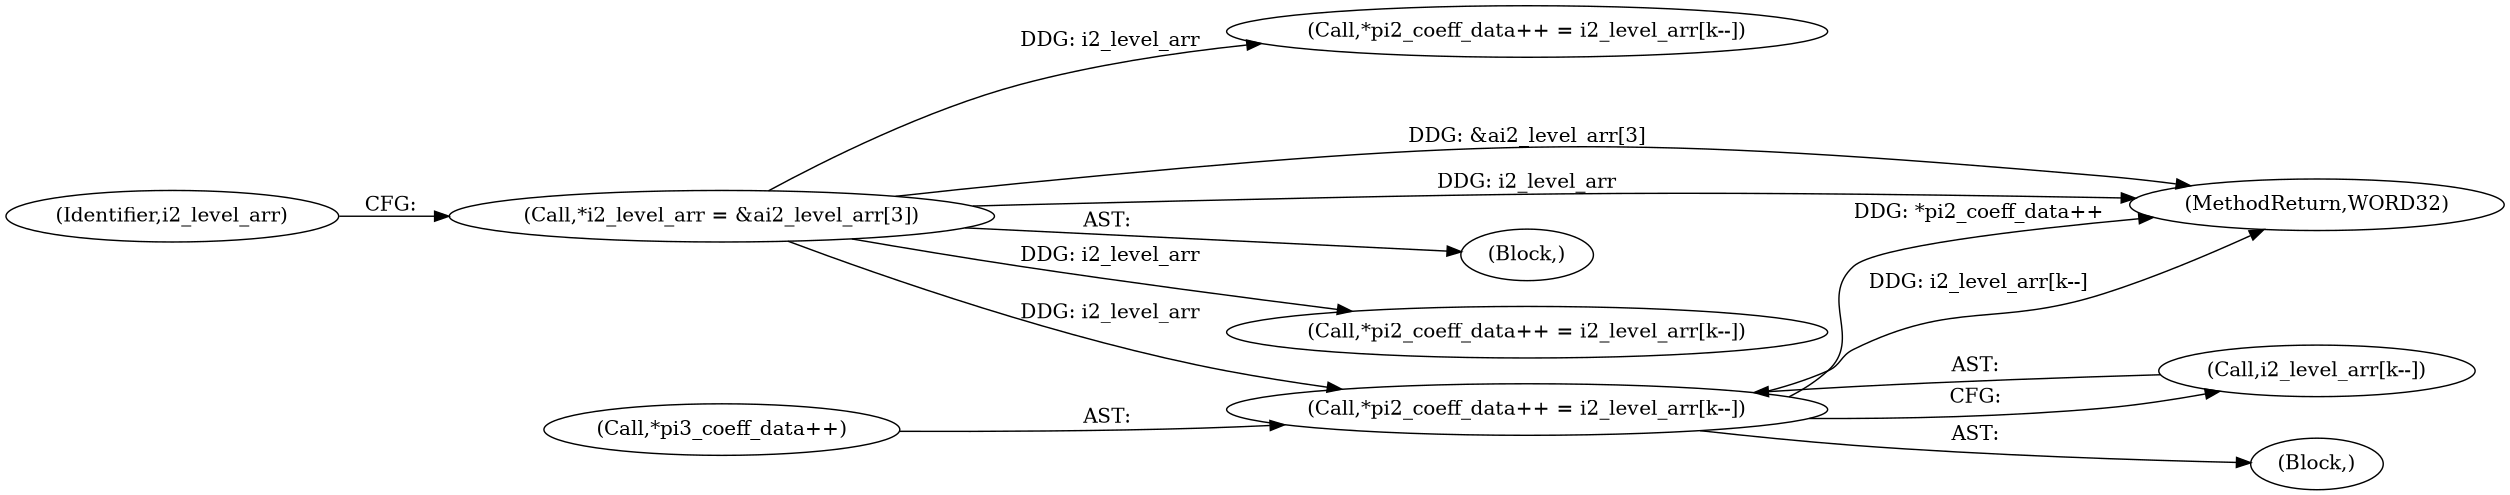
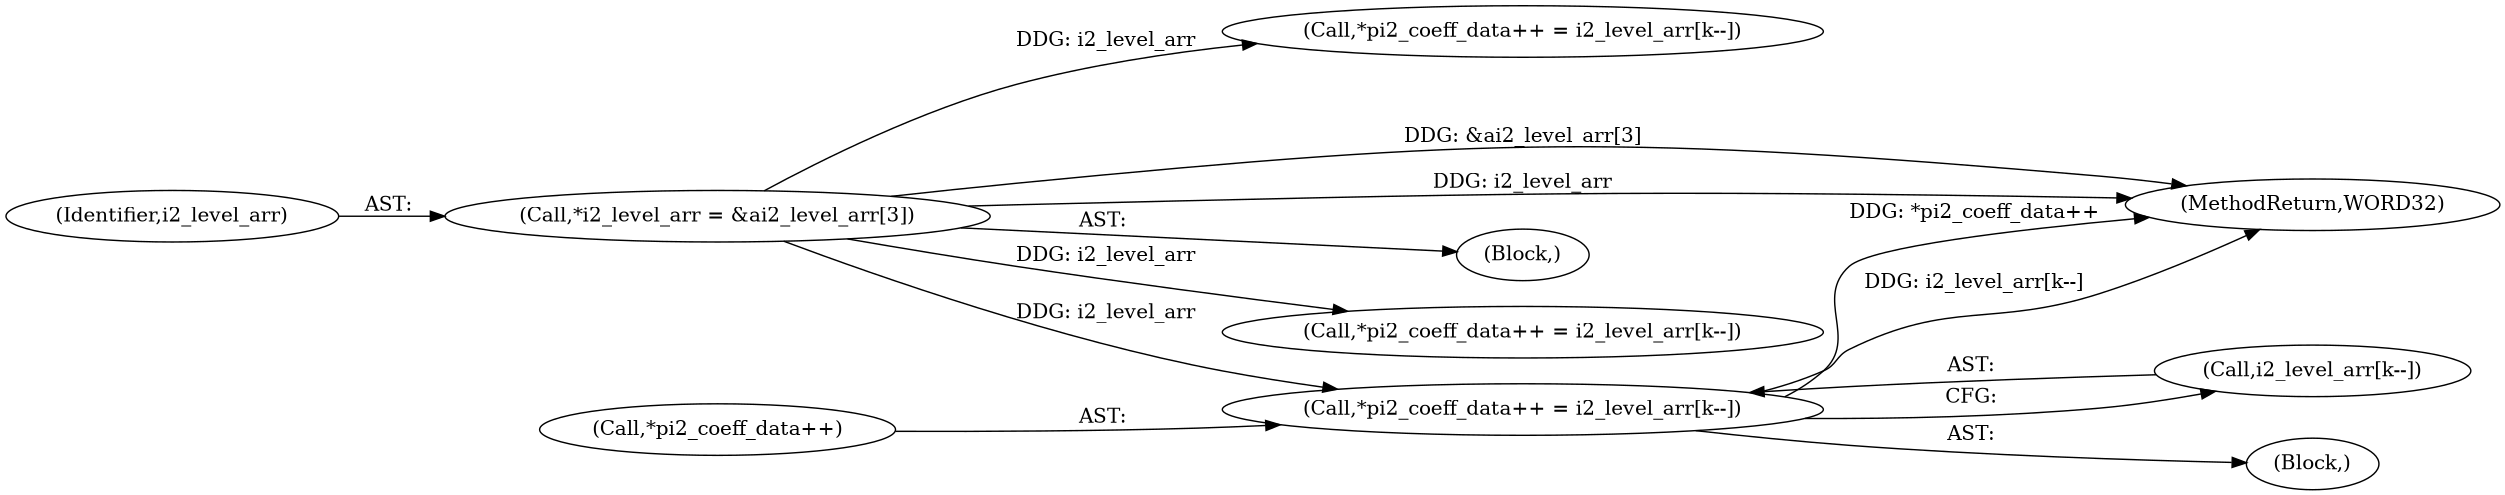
edge "(Identifier,i2_level_arr)" -> "(Call,*i2_level_arr = &ai2_level_arr[3])": label "CFG: " -> "AST: "
node "(Call,*pi3_coeff_data++)": label "(Call,*pi3_coeff_data++)" -> "(Call,*pi2_coeff_data++)"
